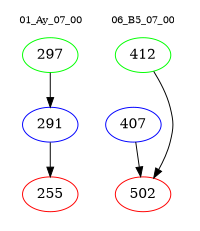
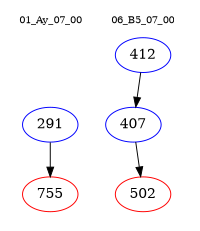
node "297": removed
node "412": color green -> blue
edge "412" -> "502": now "412" -> "407"
node "255": label "255" -> "755"
